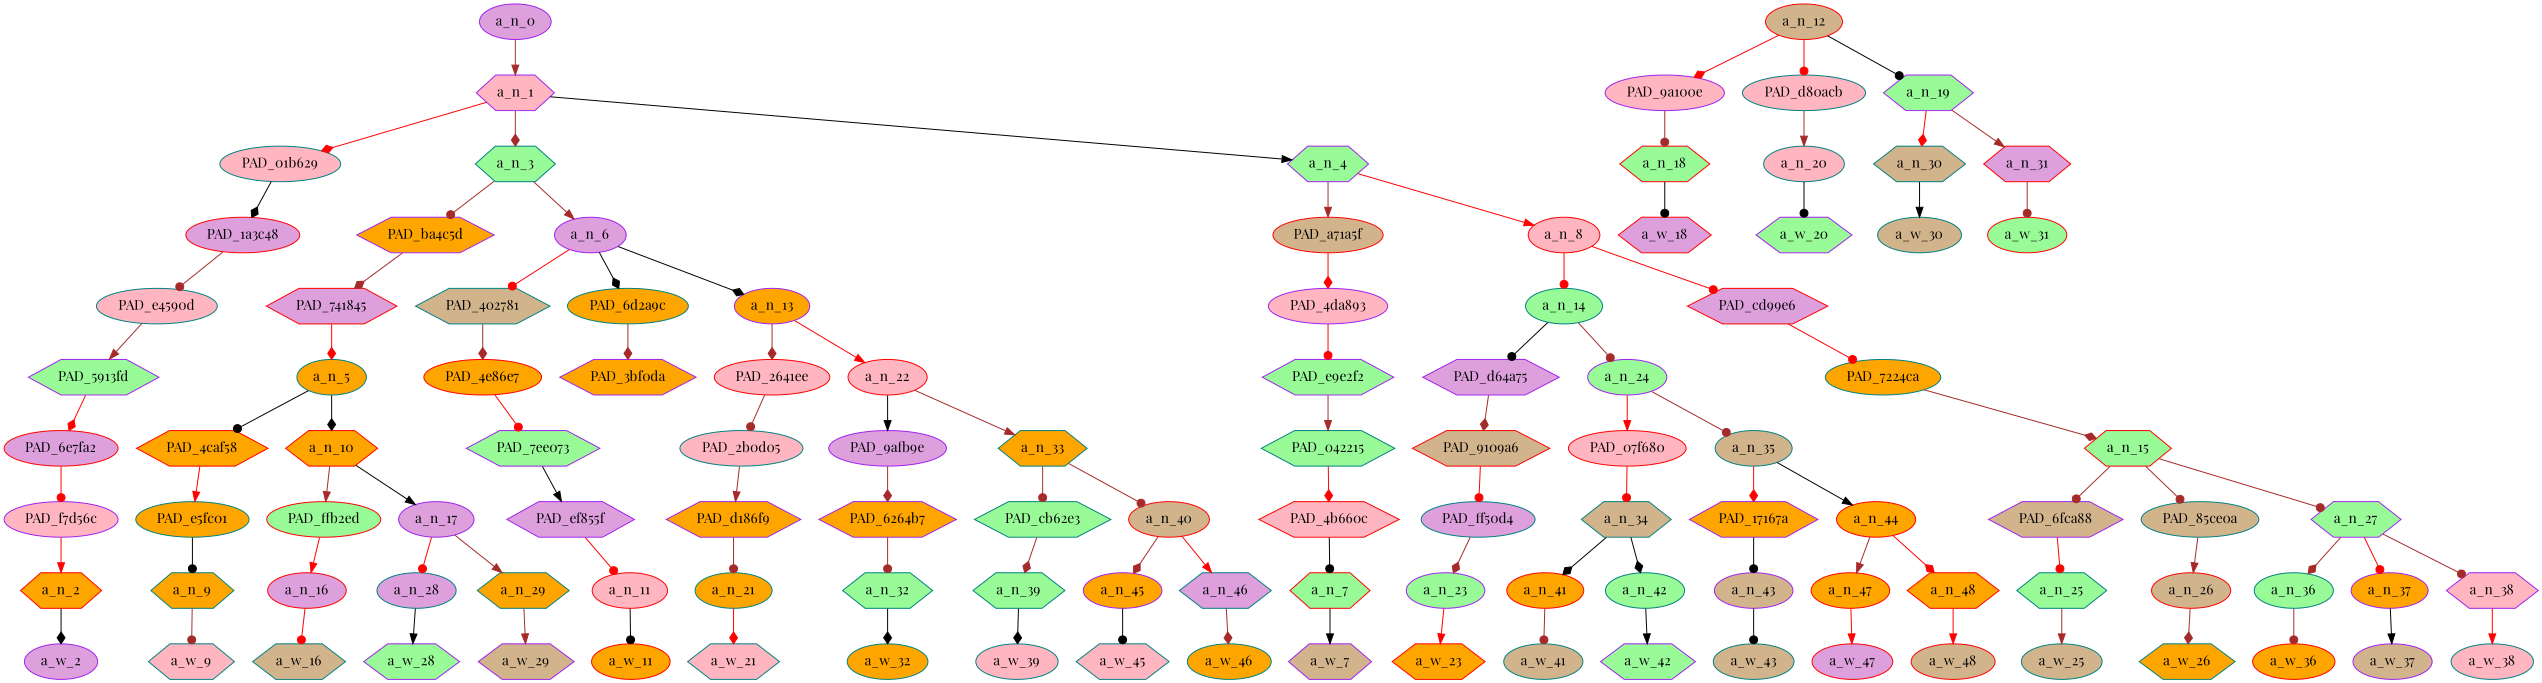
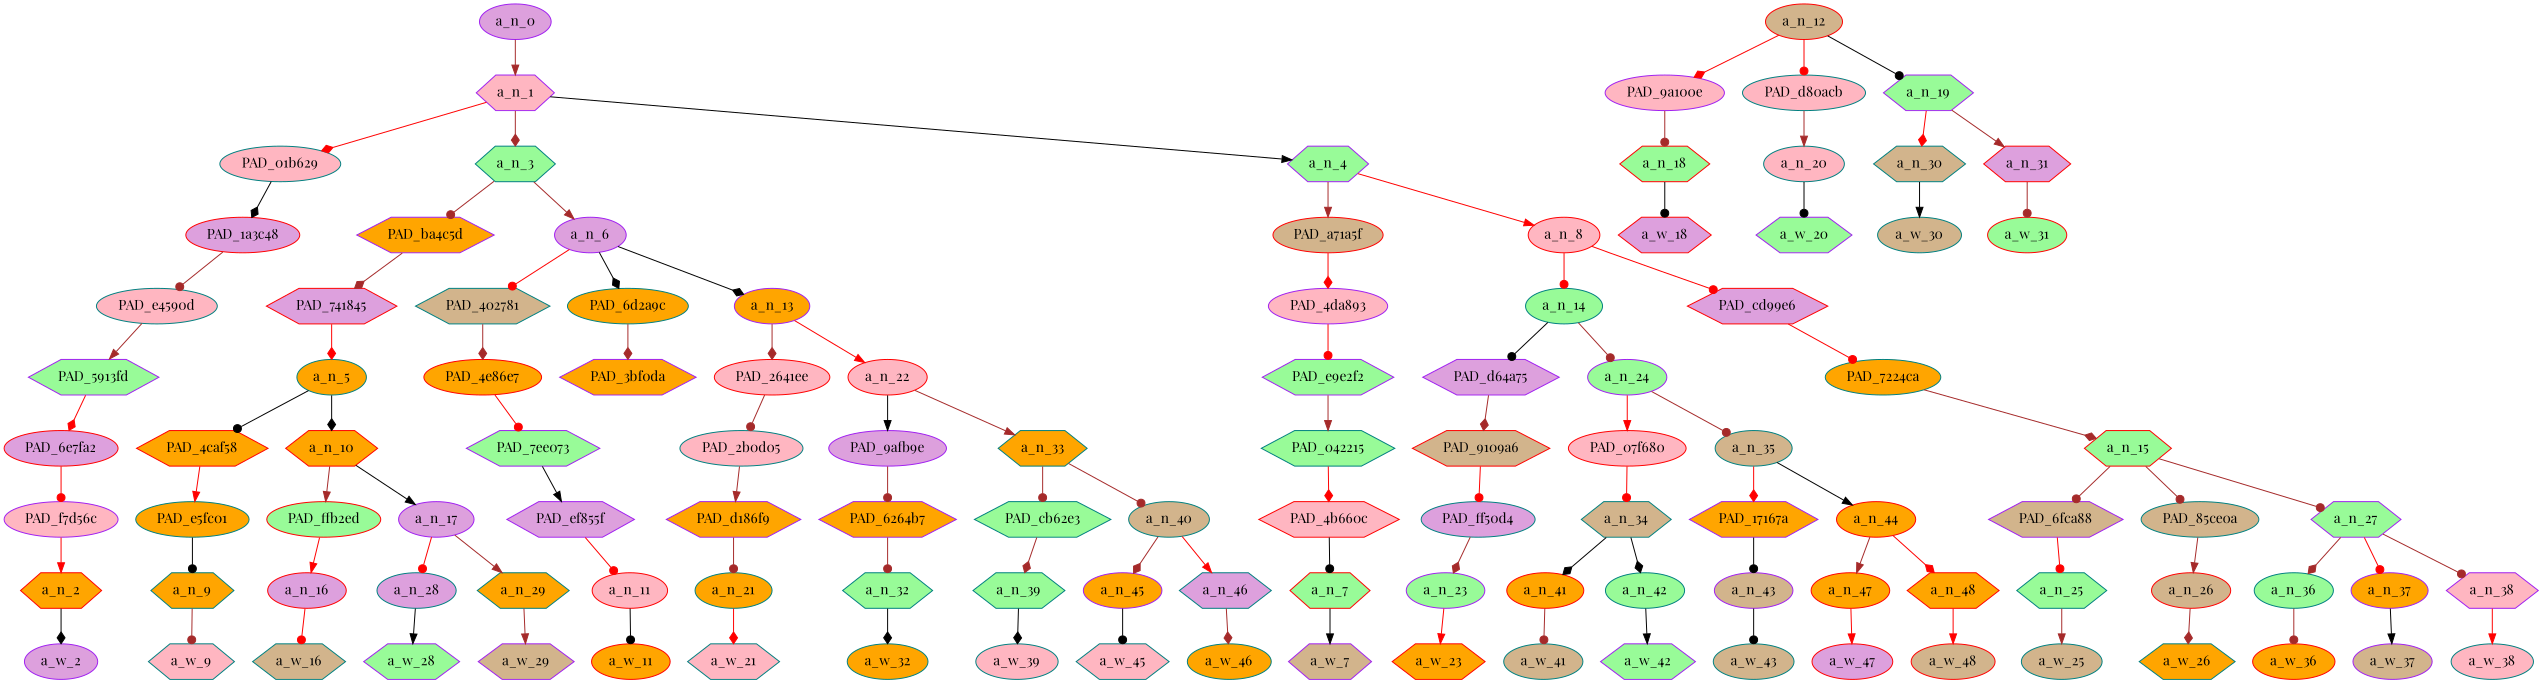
edge "PAD_9afb9e" -> "PAD_6264b7": arrowhead diamond -> dot
node "a_n_40": color red -> teal
